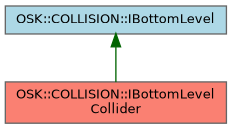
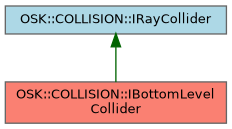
node "OSK::COLLISION::IBottomLevel": label "OSK::COLLISION::IBottomLevel" -> "OSK::COLLISION::IRayCollider"
